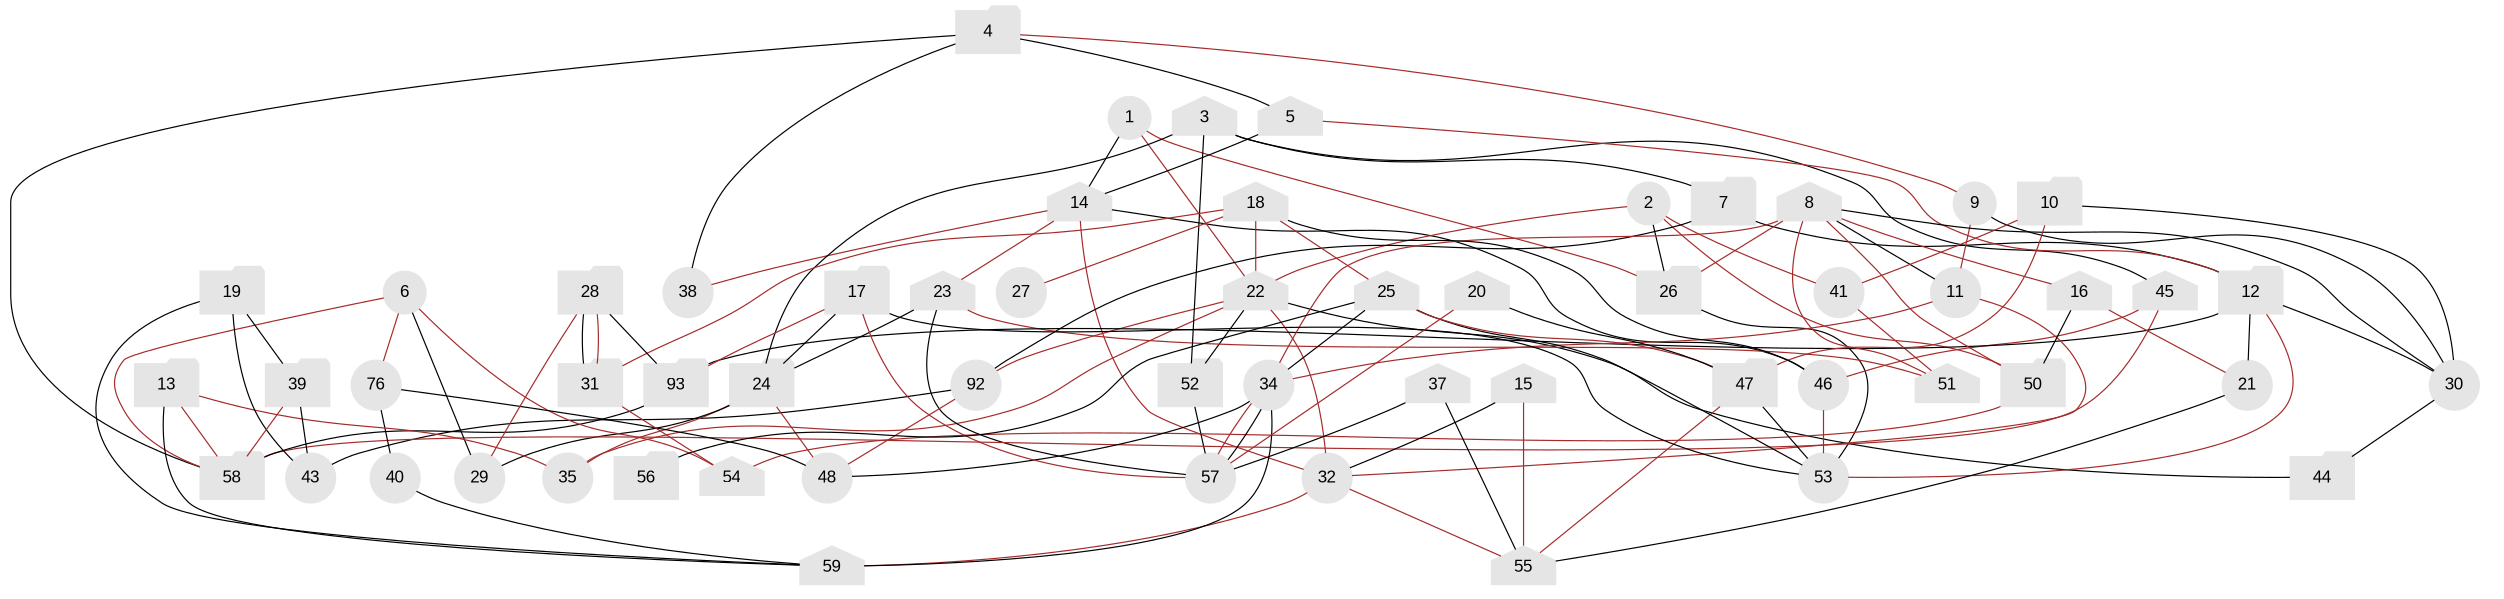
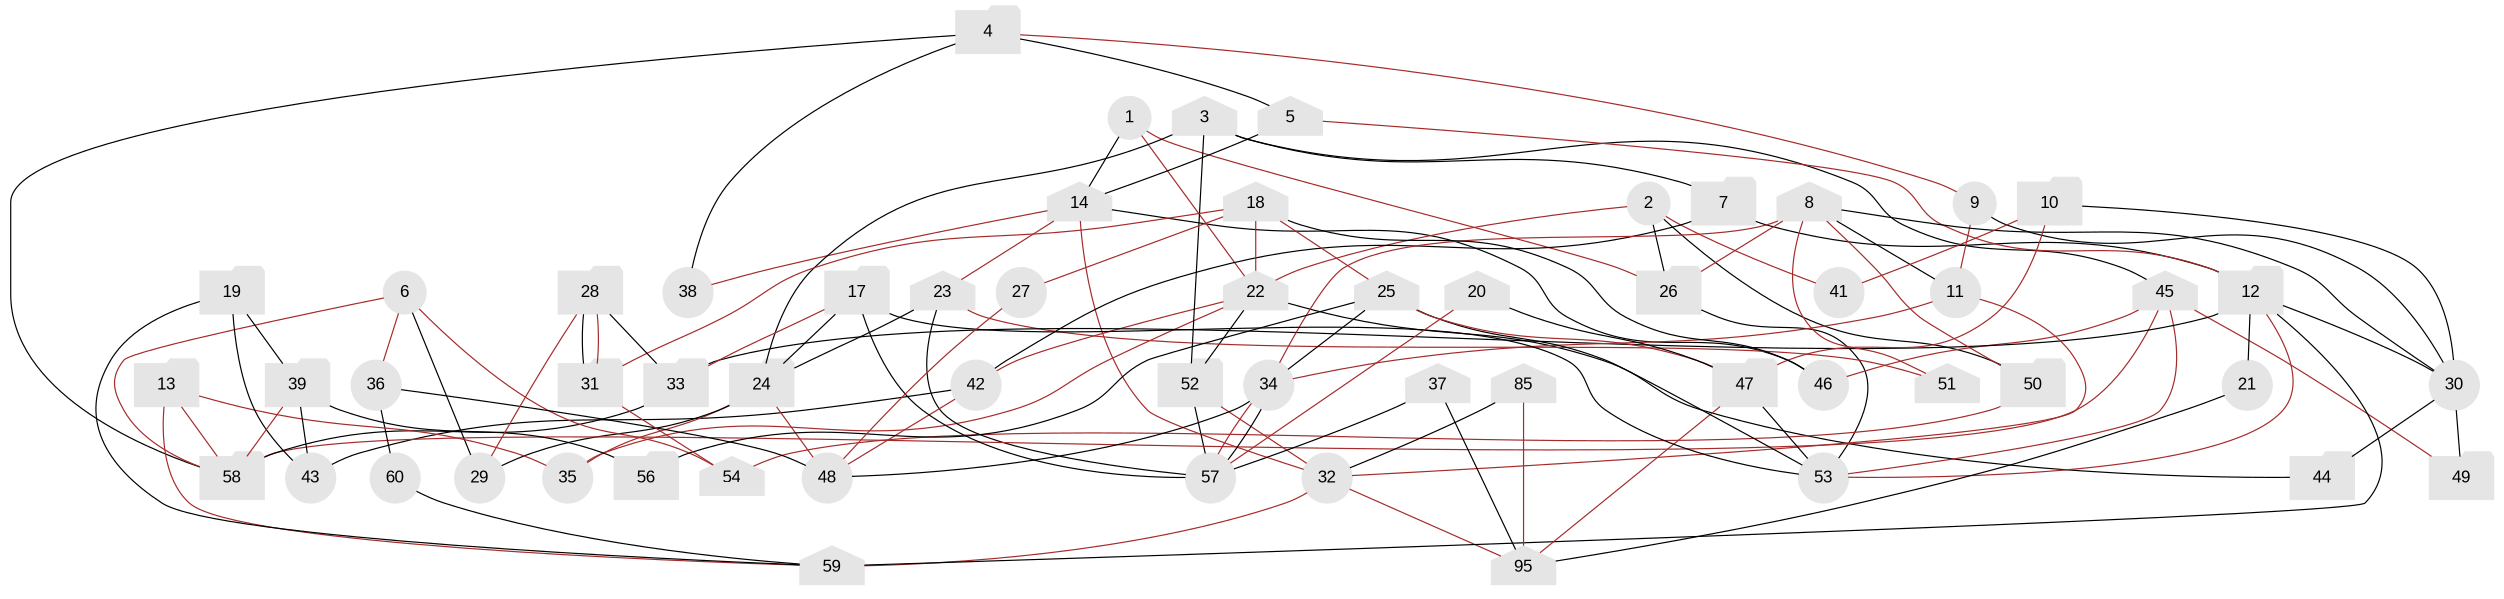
node "16": removed
edge "41" -- "51": removed
edge "2" -- "50": color brown -> black
edge "27" -- "48": added
edge "22" -- "32": now "52" -- "32"
node "76": label "76" -> "36"
node "93": label "93" -> "33"
node "92": label "92" -> "42"
node "15": label "15" -> "85"
edge "46" -- "53": now "45" -- "53"
edge "39" -- "56": added
edge "17" -- "57": color brown -> black
node "40": label "40" -> "60"
node "49": added
edge "13" -- "59": color black -> brown
edge "34" -- "59": now "12" -- "59"
node "55": label "55" -> "95"
